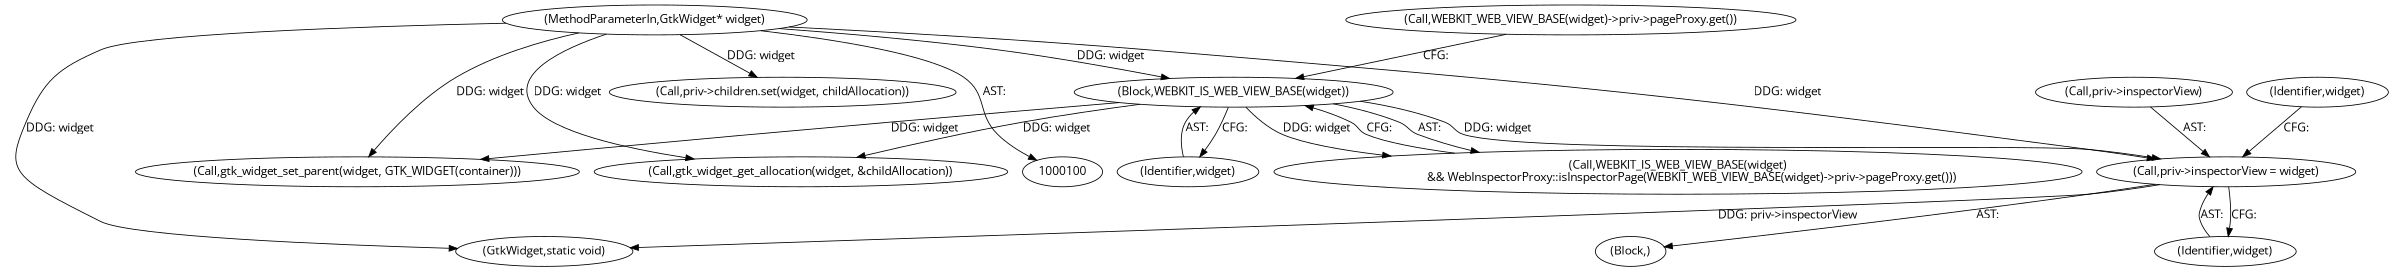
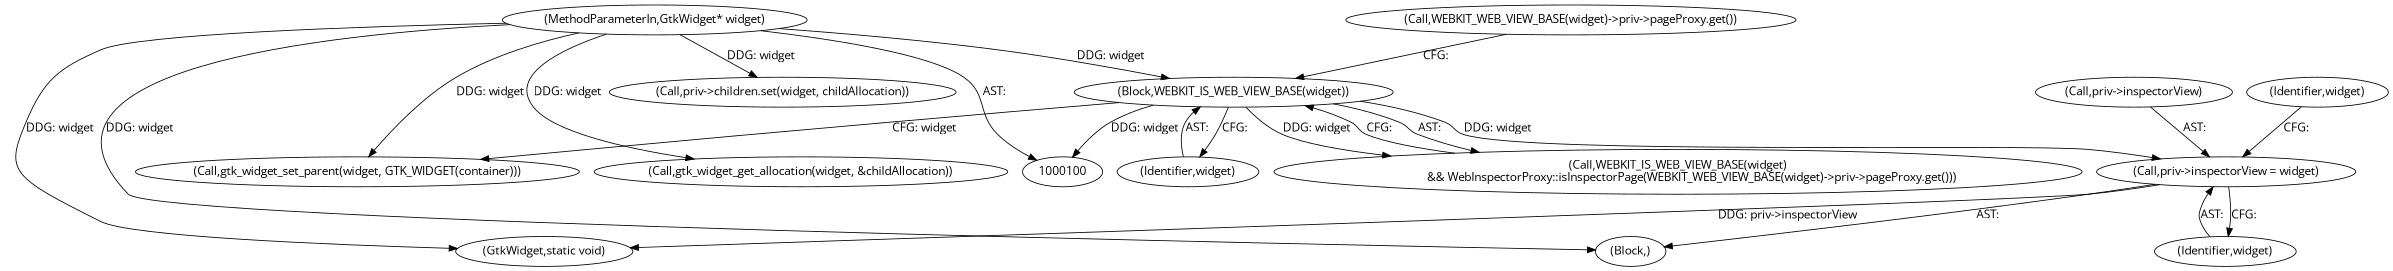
edge "(MethodParameterIn,GtkWidget* widget)" -> "(Call,priv->inspectorView = widget)": now "(MethodParameterIn,GtkWidget* widget)" -> "(Block,)"
edge "(Block,WEBKIT_IS_WEB_VIEW_BASE(widget))" -> "(Call,gtk_widget_get_allocation(widget, &childAllocation))": now "(Block,WEBKIT_IS_WEB_VIEW_BASE(widget))" -> "1000100"
edge "(Block,WEBKIT_IS_WEB_VIEW_BASE(widget))" -> "(Call,gtk_widget_set_parent(widget, GTK_WIDGET(container)))": label "DDG: widget" -> "CFG: widget"
